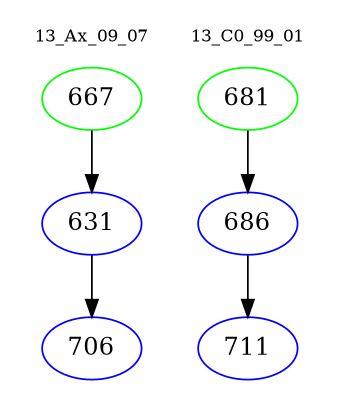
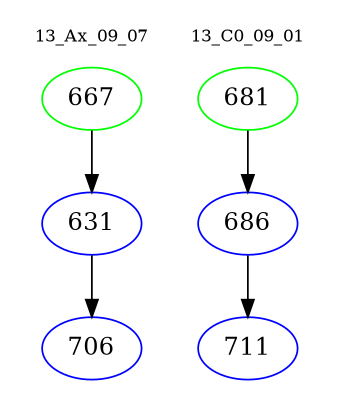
cluster "13_C0_99_01": label "13_C0_99_01" -> "13_C0_09_01"
